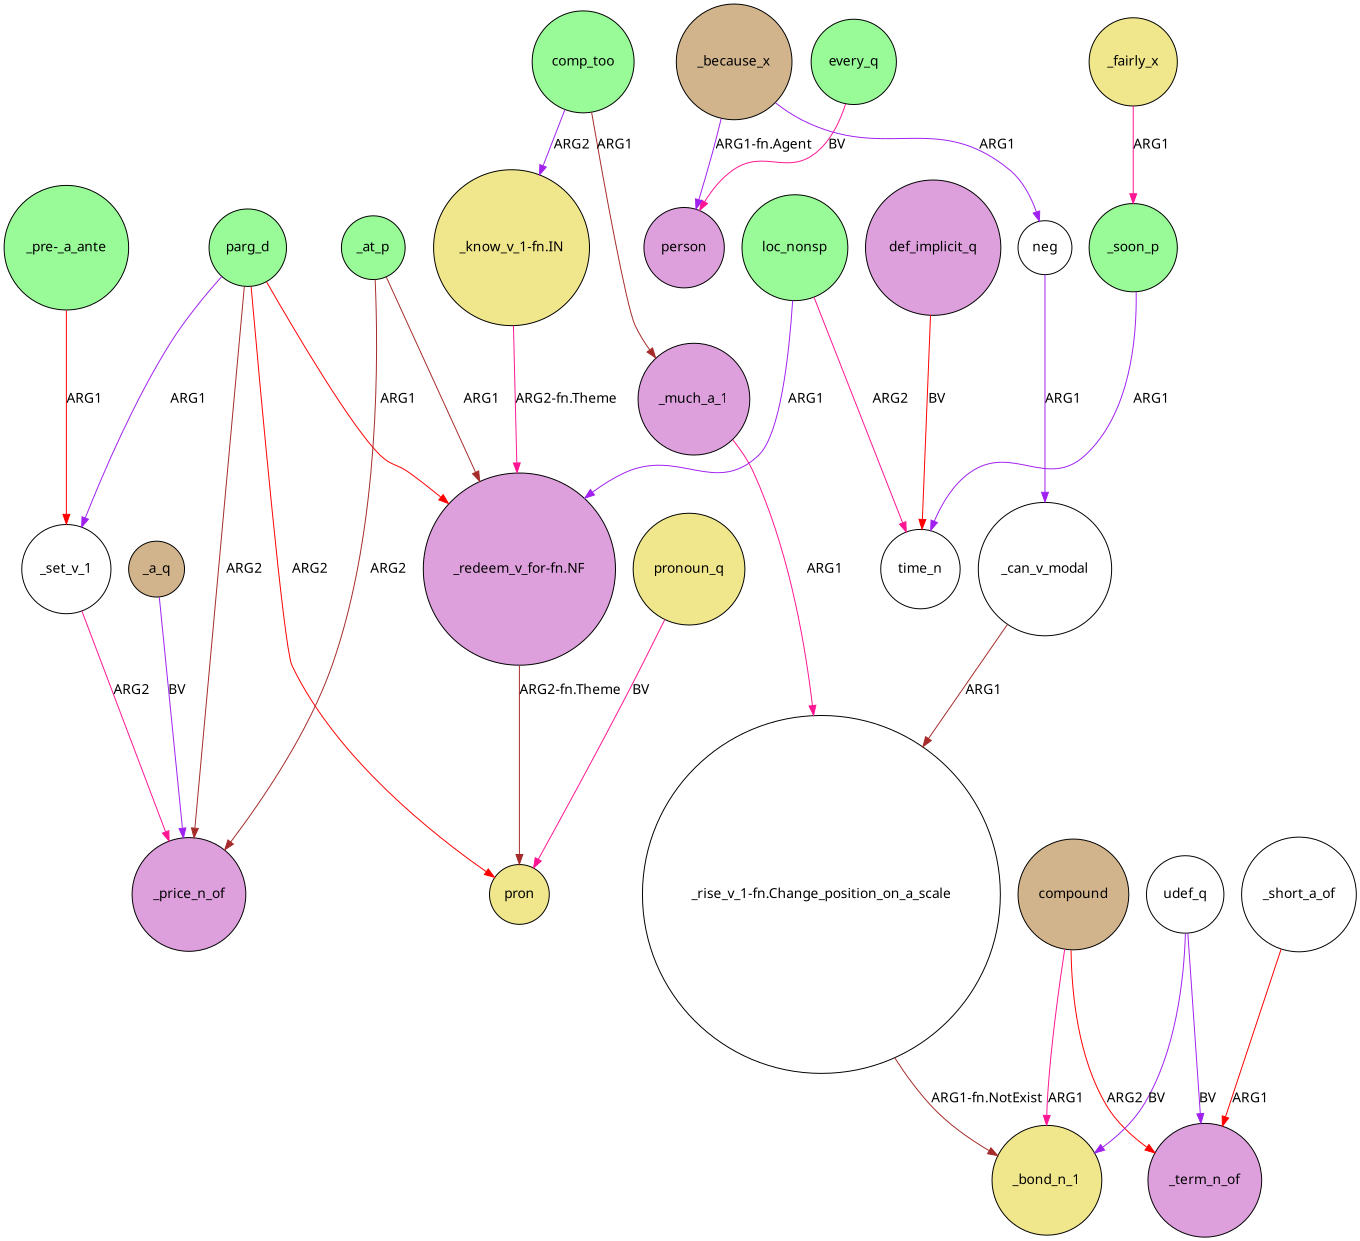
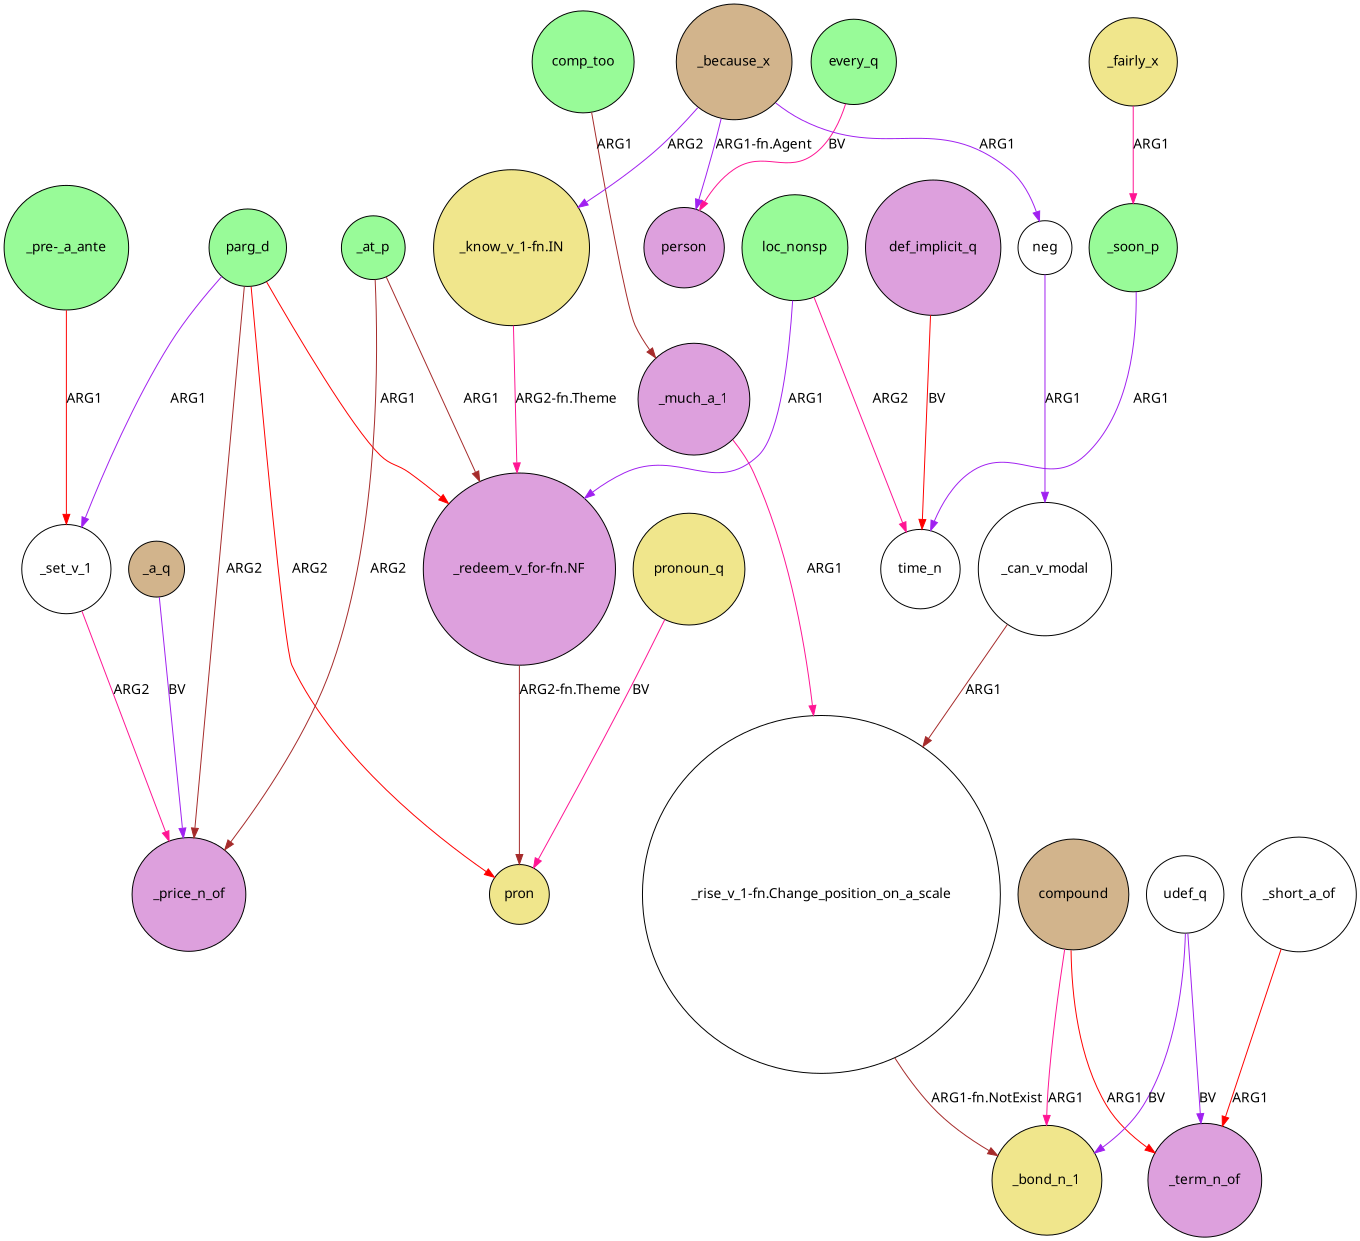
edge "comp_too" -> "_know_v_1-fn.IN": now "_because_x" -> "_know_v_1-fn.IN"
edge "compound" -> "_term_n_of": label "ARG2" -> "ARG1"
